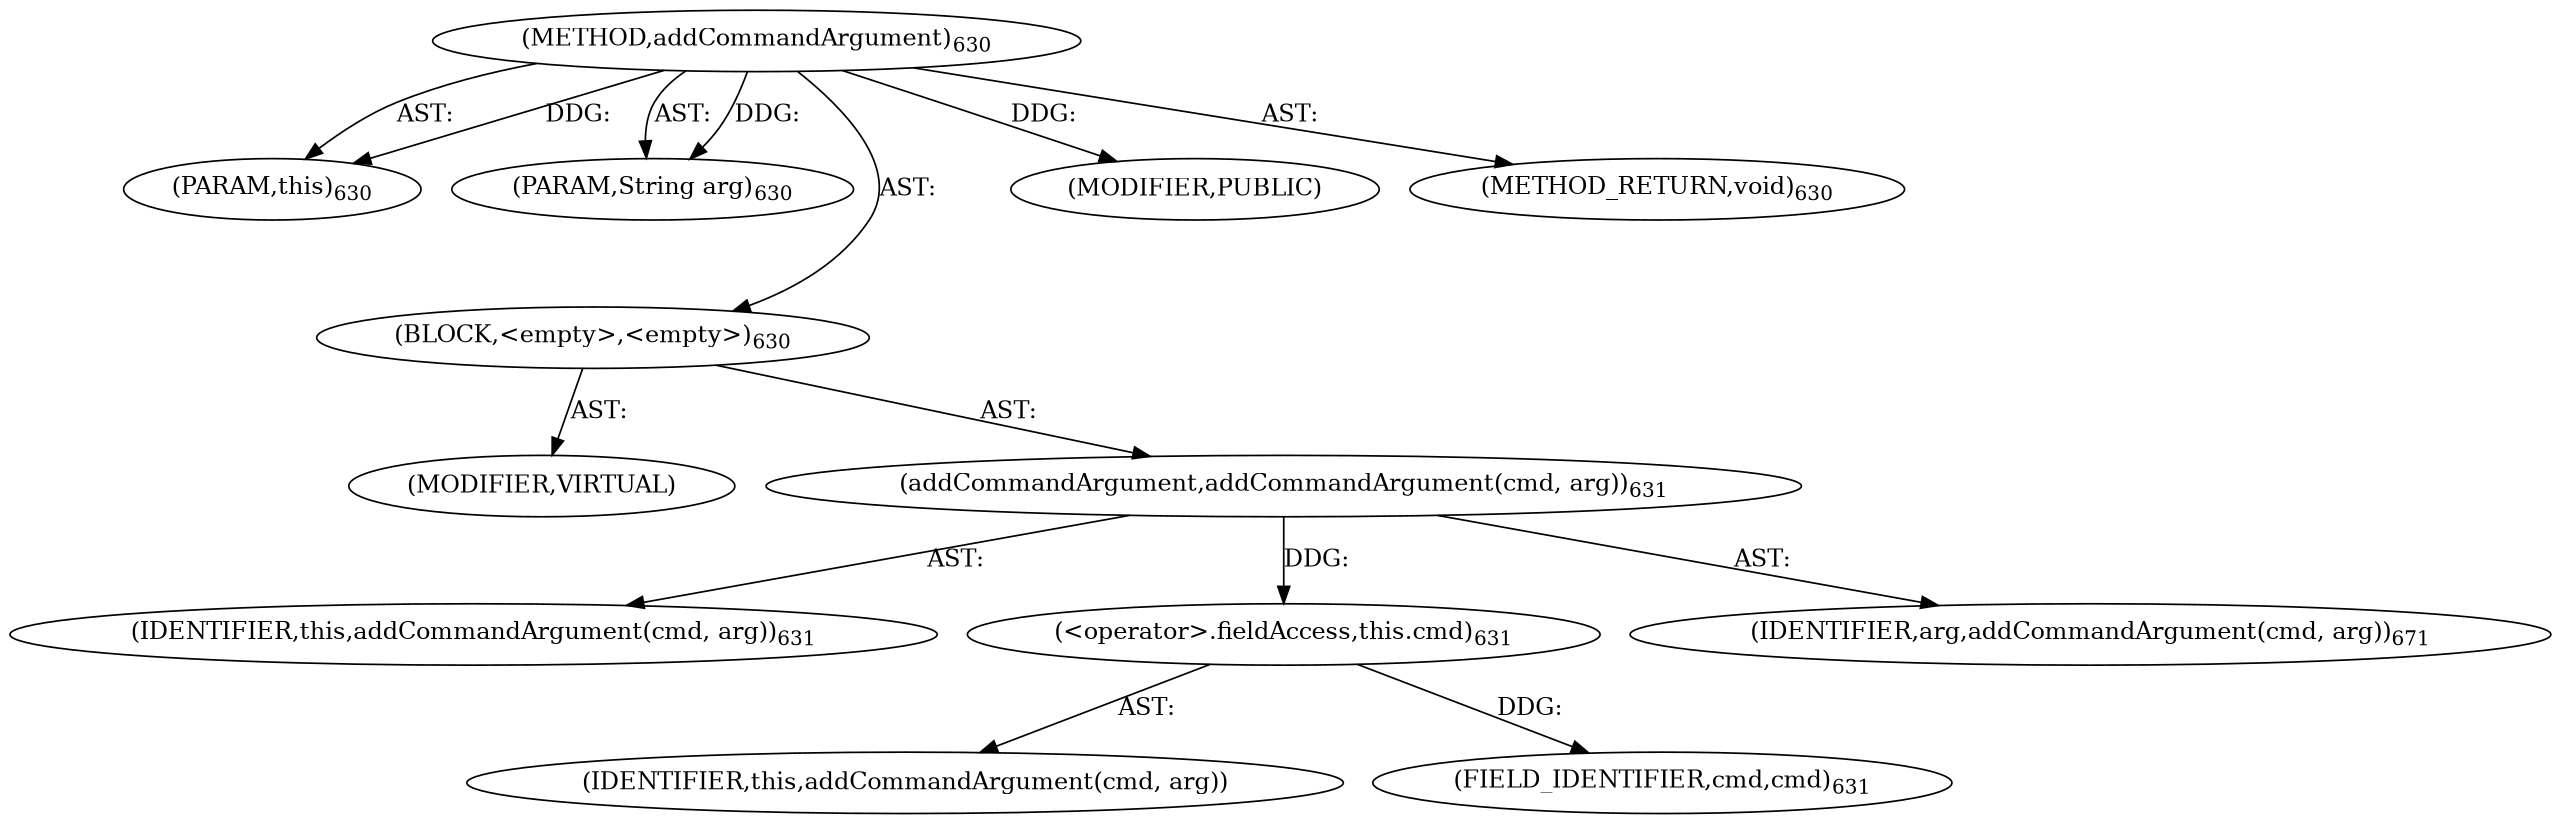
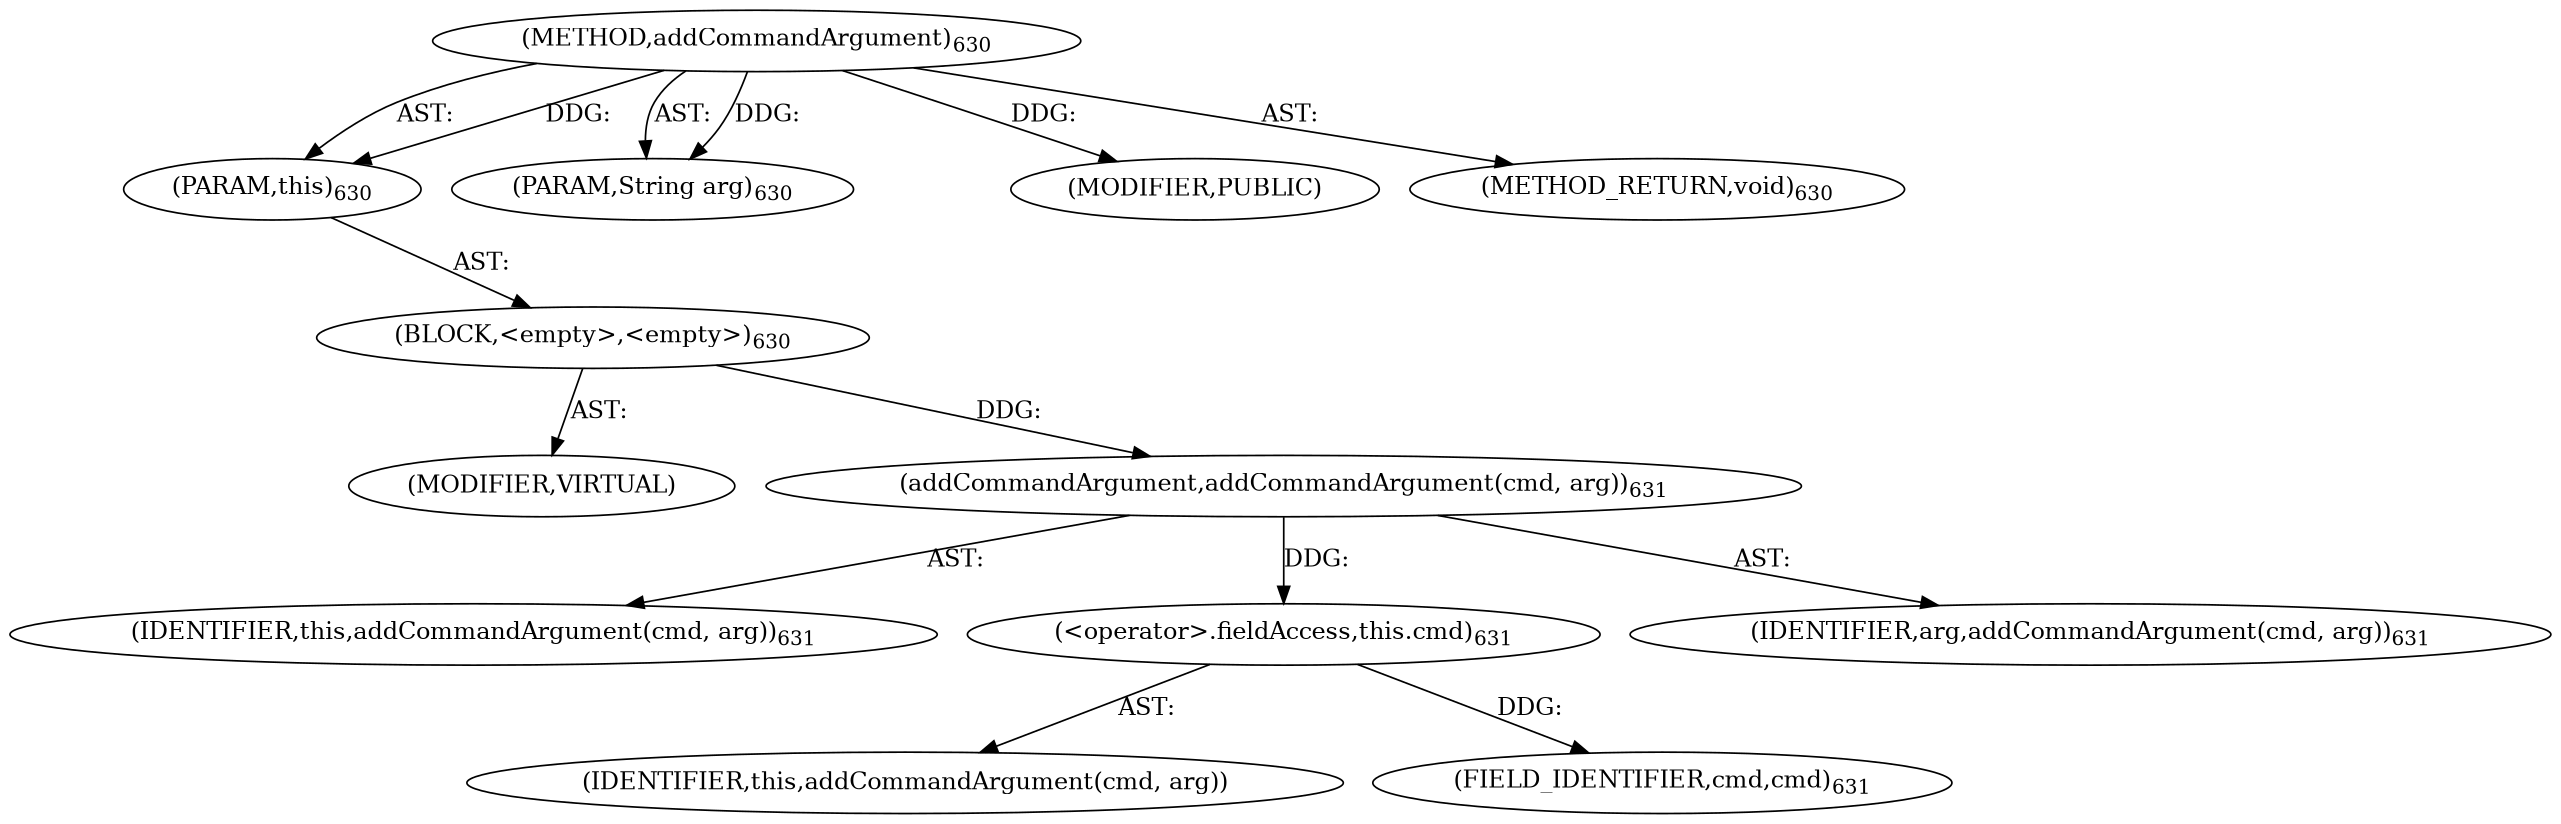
edge "(METHOD,addCommandArgument)" -> "(BLOCK,<empty>,<empty>)": now "(PARAM,this)" -> "(BLOCK,<empty>,<empty>)"
edge "(BLOCK,<empty>,<empty>)" -> "(addCommandArgument,addCommandArgument(cmd, arg))": label "AST: " -> "DDG: "
node "(IDENTIFIER,arg,addCommandArgument(cmd, arg))": text "671" -> "631"
